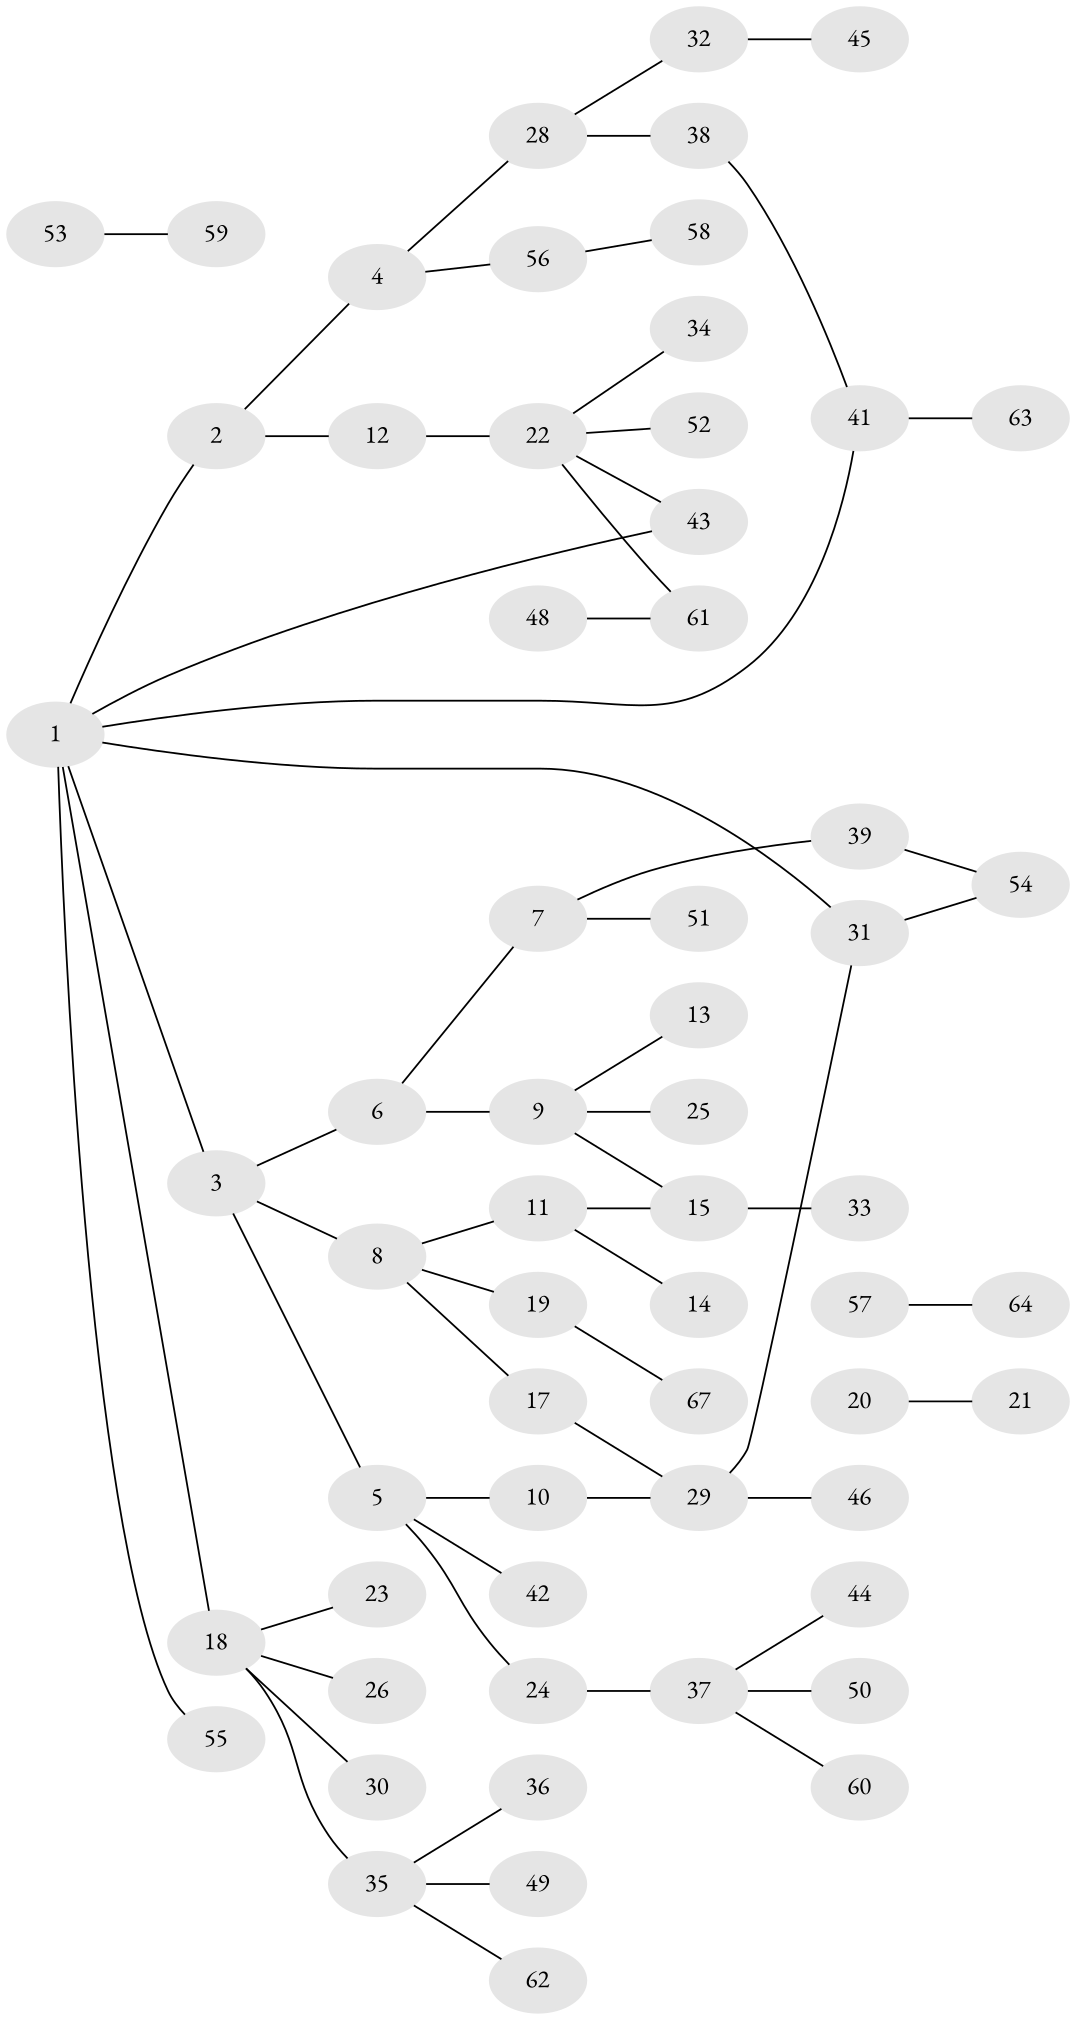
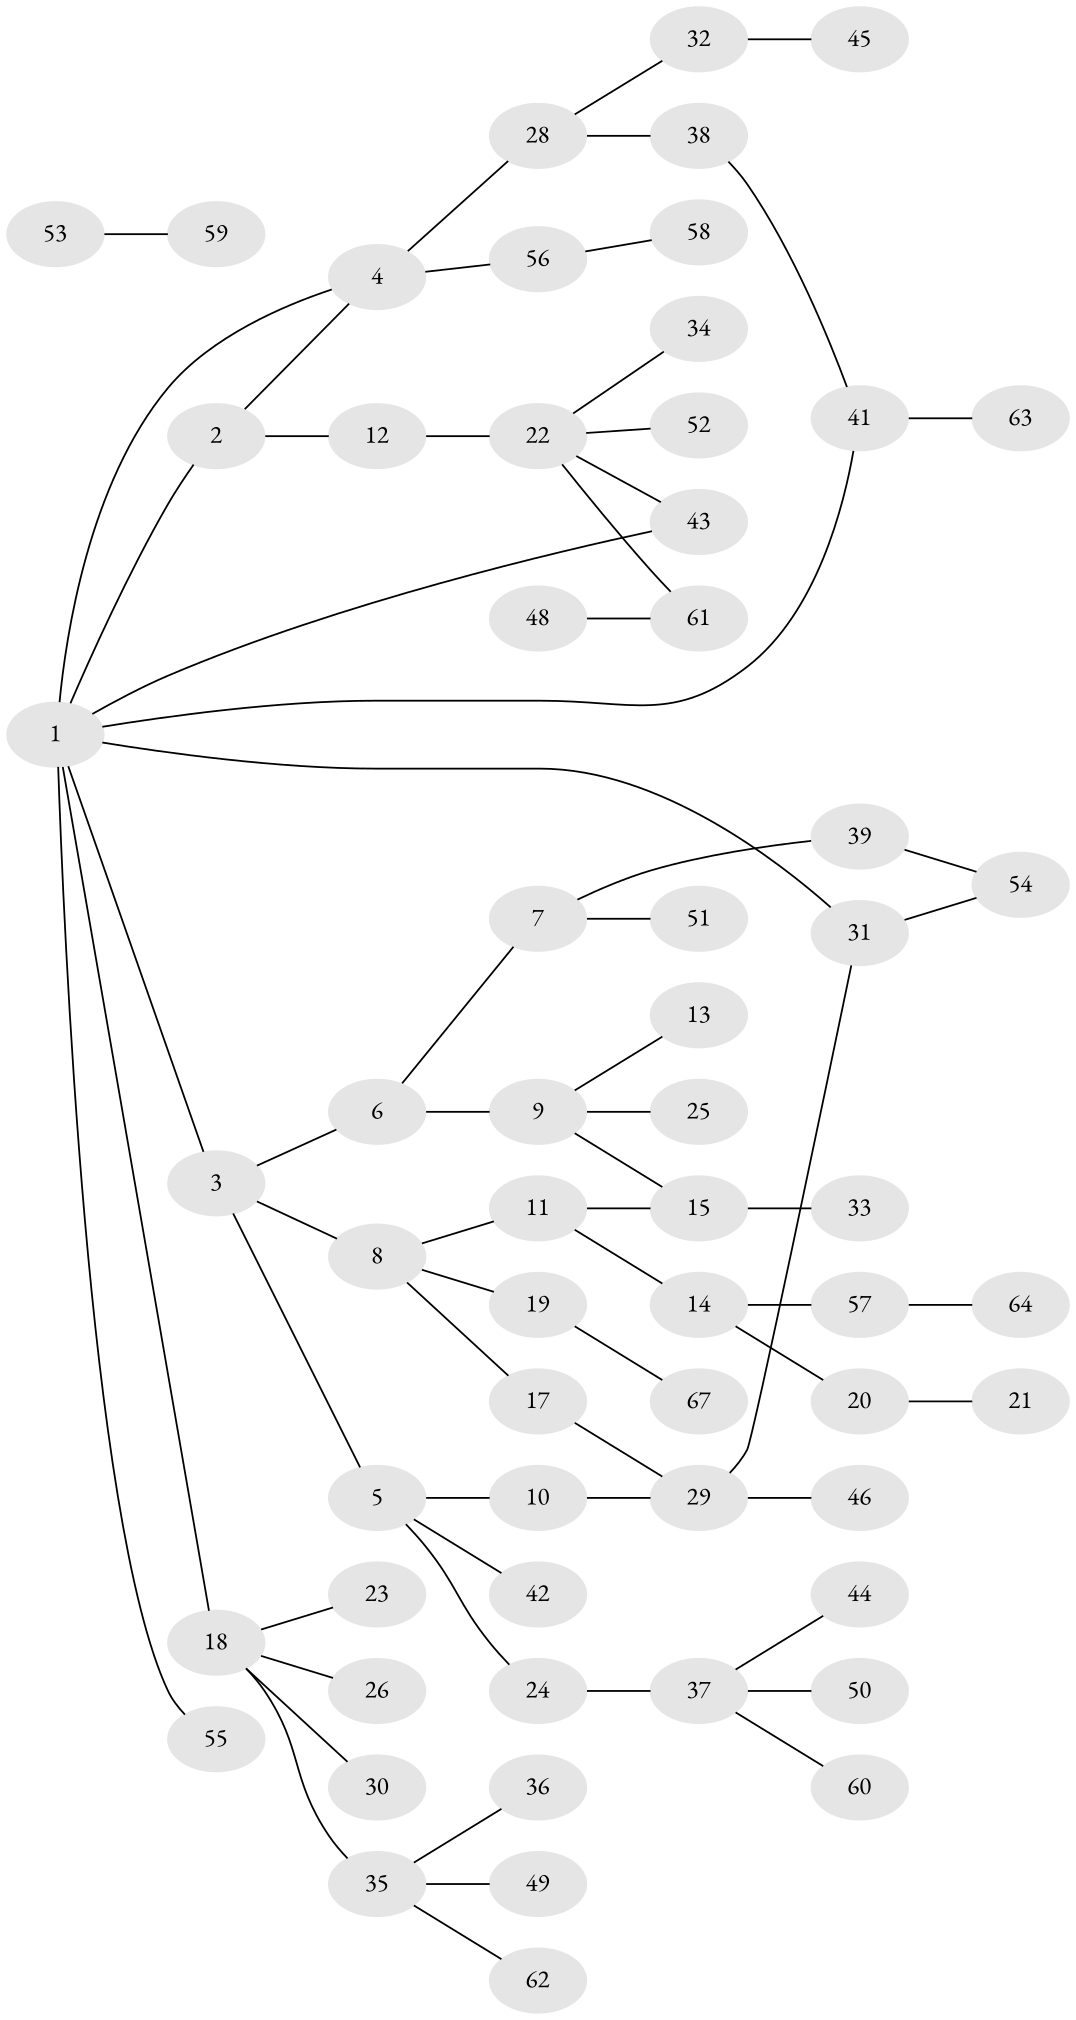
edge "4" -- "1": added
edge "14" -- "57": added
edge "14" -- "20": added
